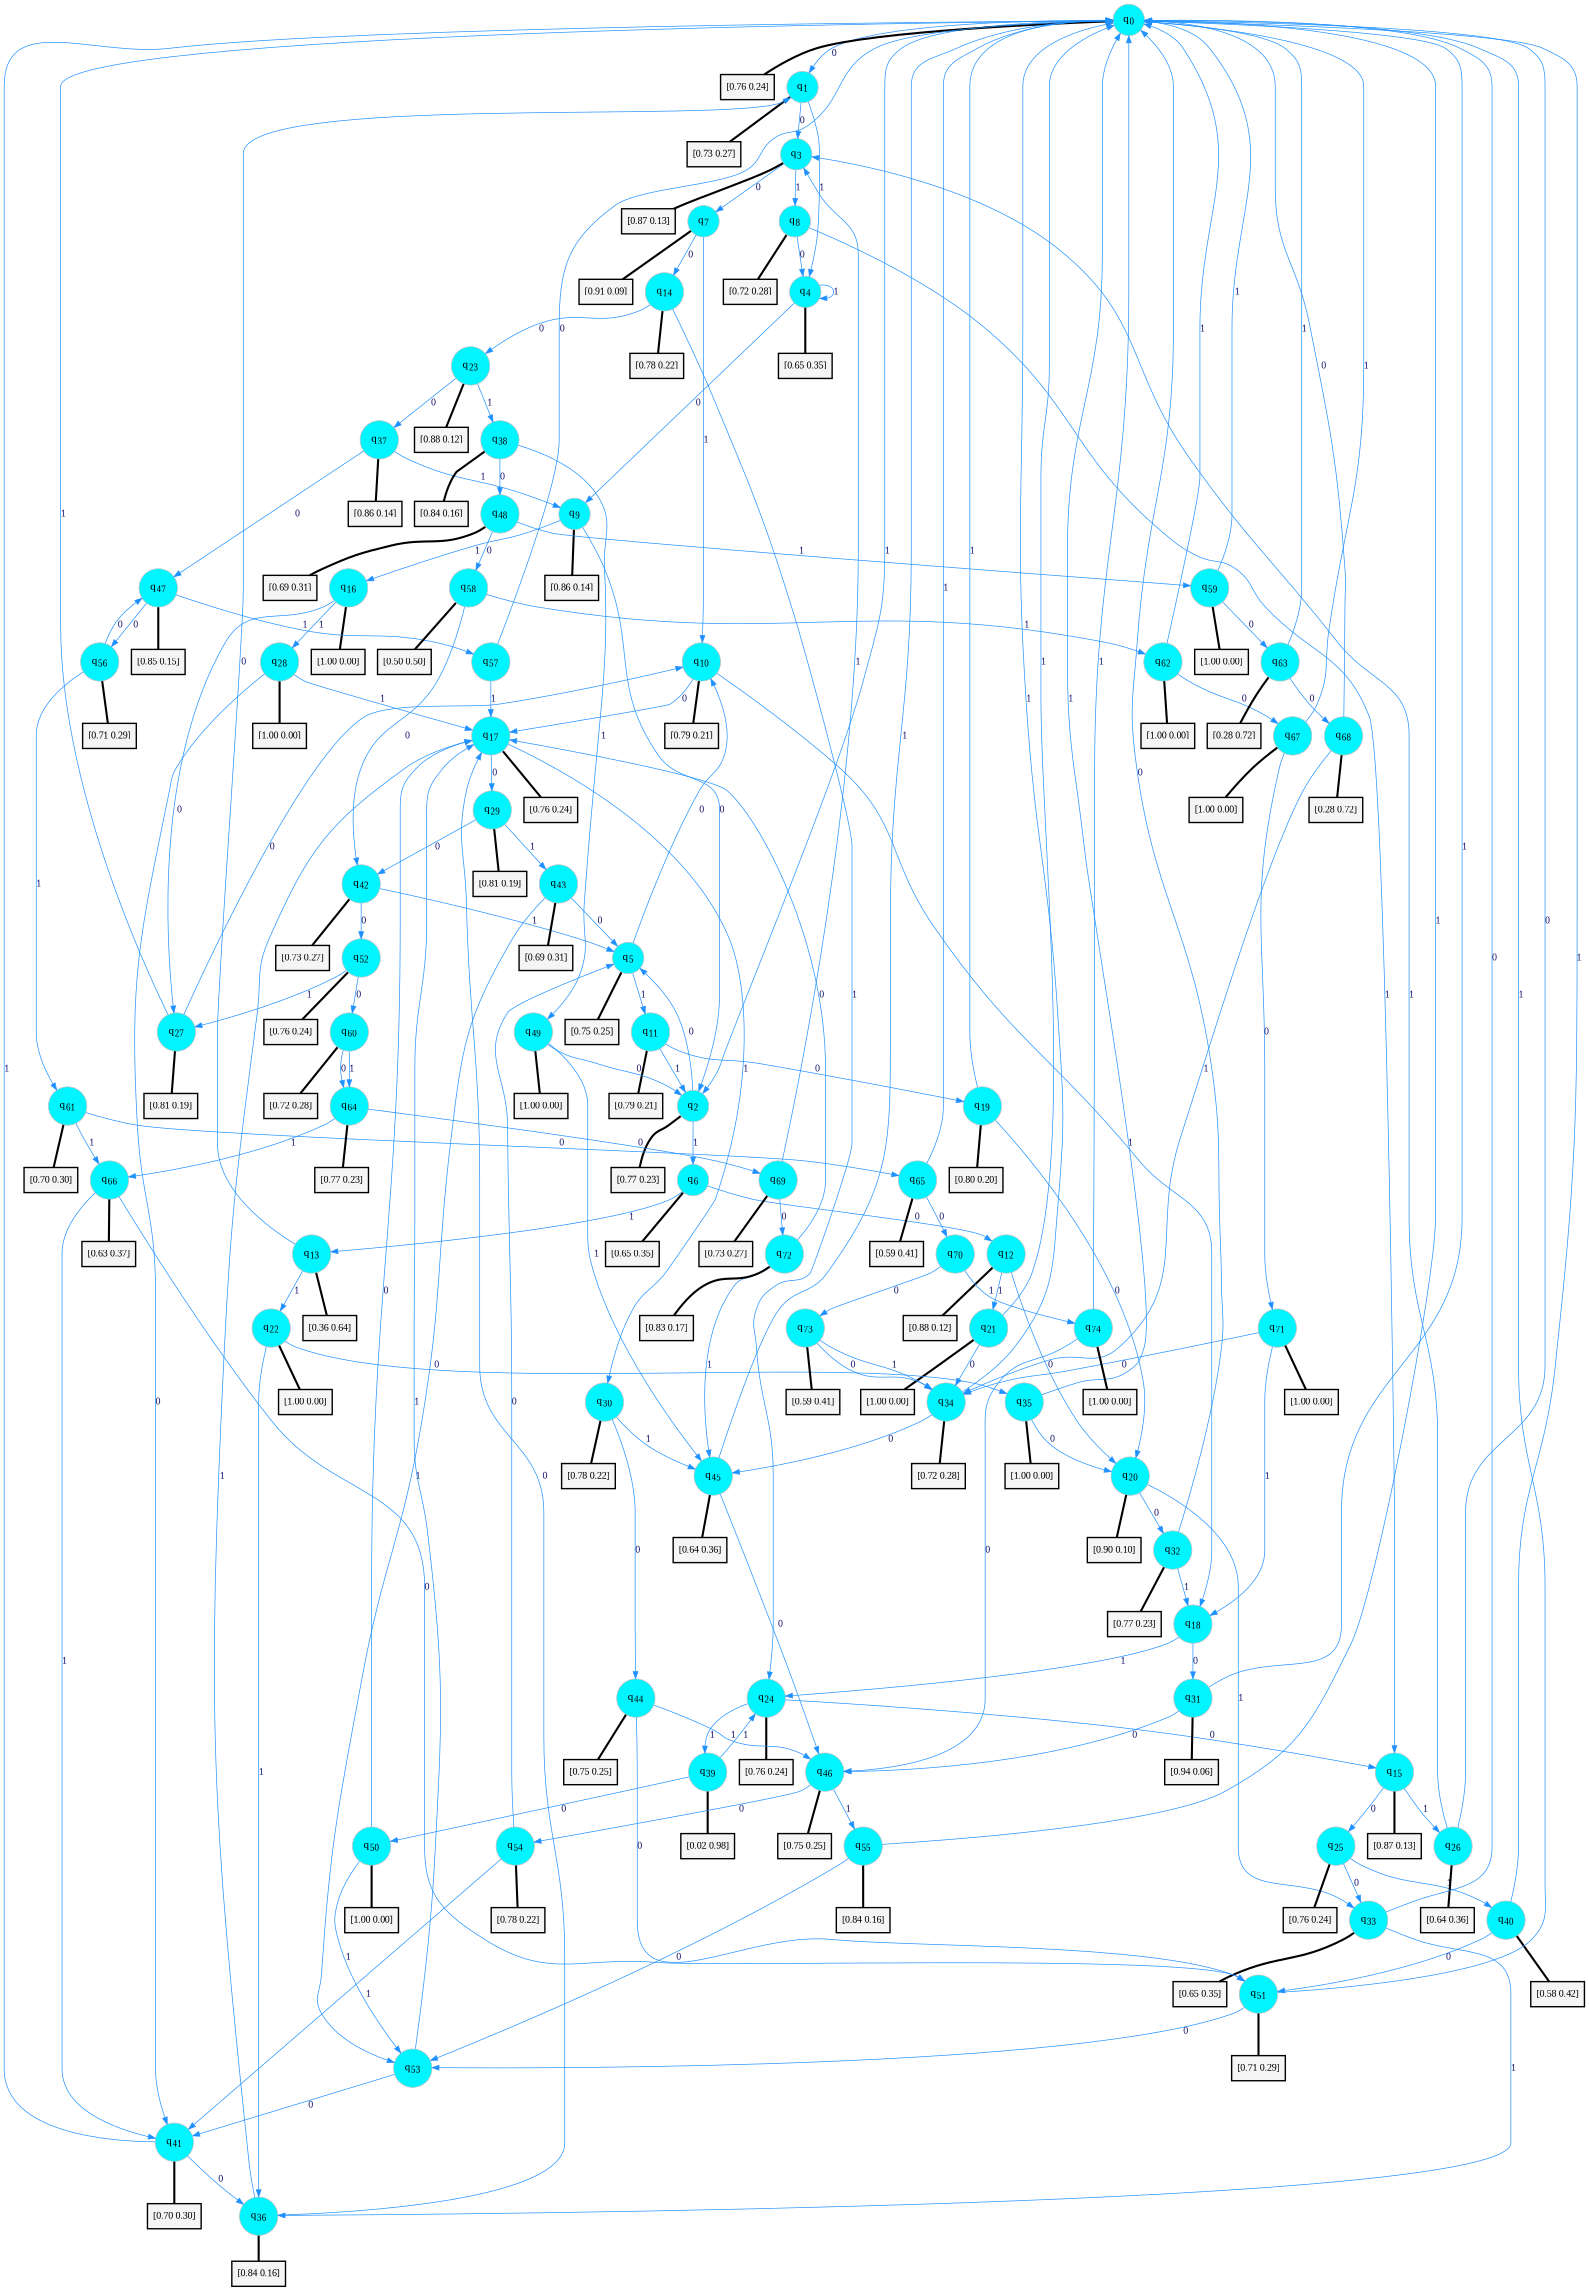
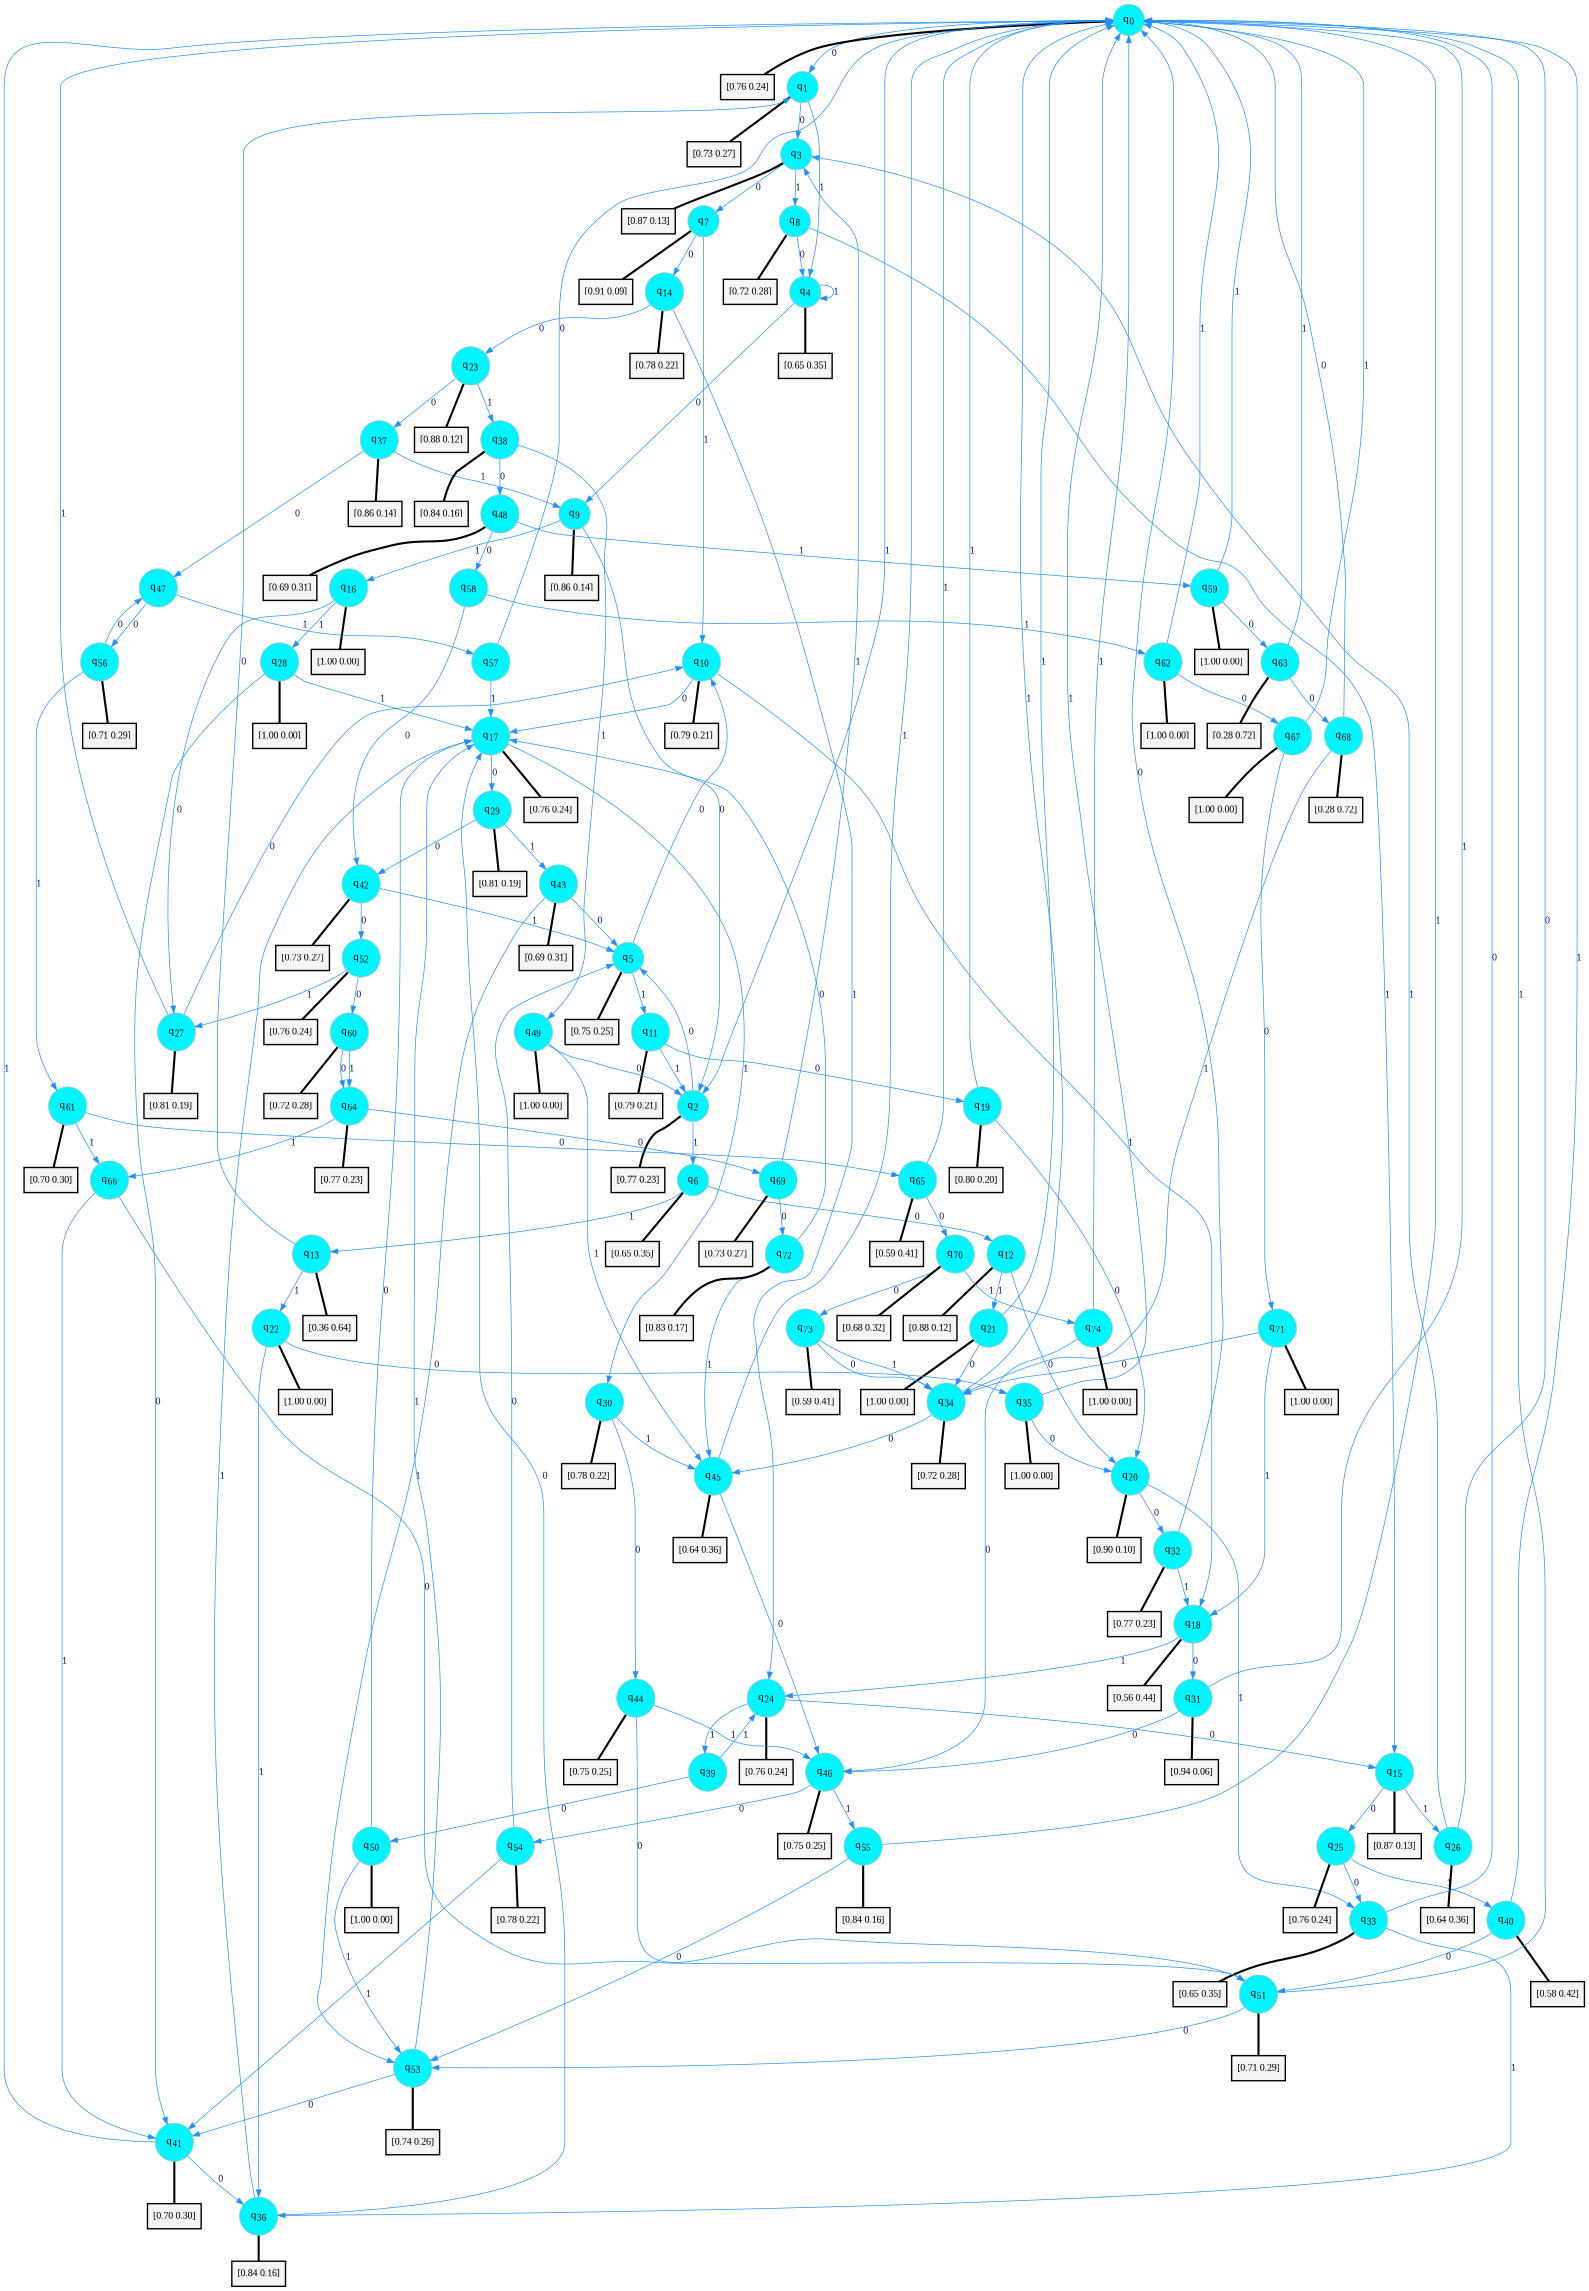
node "[0.85 0.15]": removed
node "[0.50 0.50]": removed
node "[0.63 0.37]": removed
node "[0.68 0.32]": added
node "[0.56 0.44]": added
node "[0.02 0.98]": removed
node "[0.74 0.26]": added
